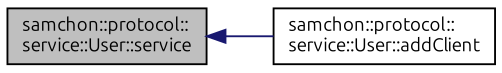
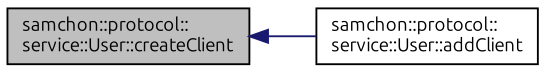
node "samchon::protocol:: service::User::service": label "samchon::protocol:: service::User::service" -> "samchon::protocol:: service::User::createClient"
